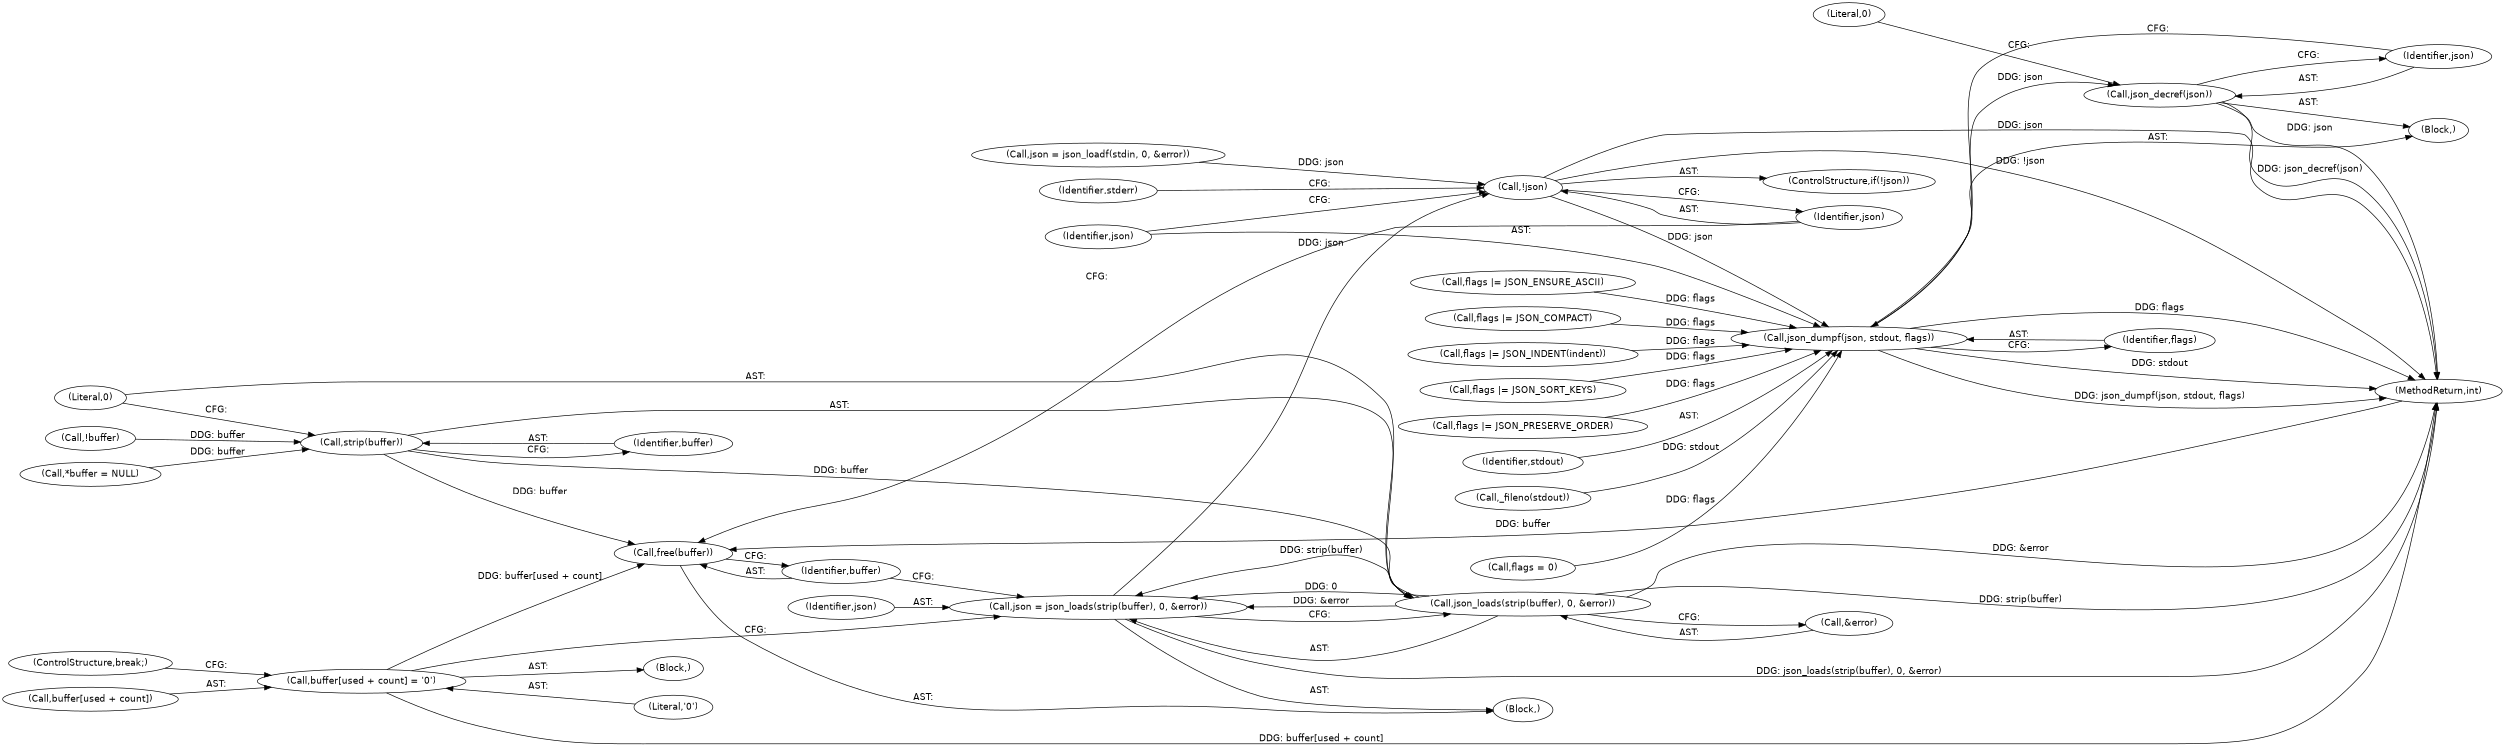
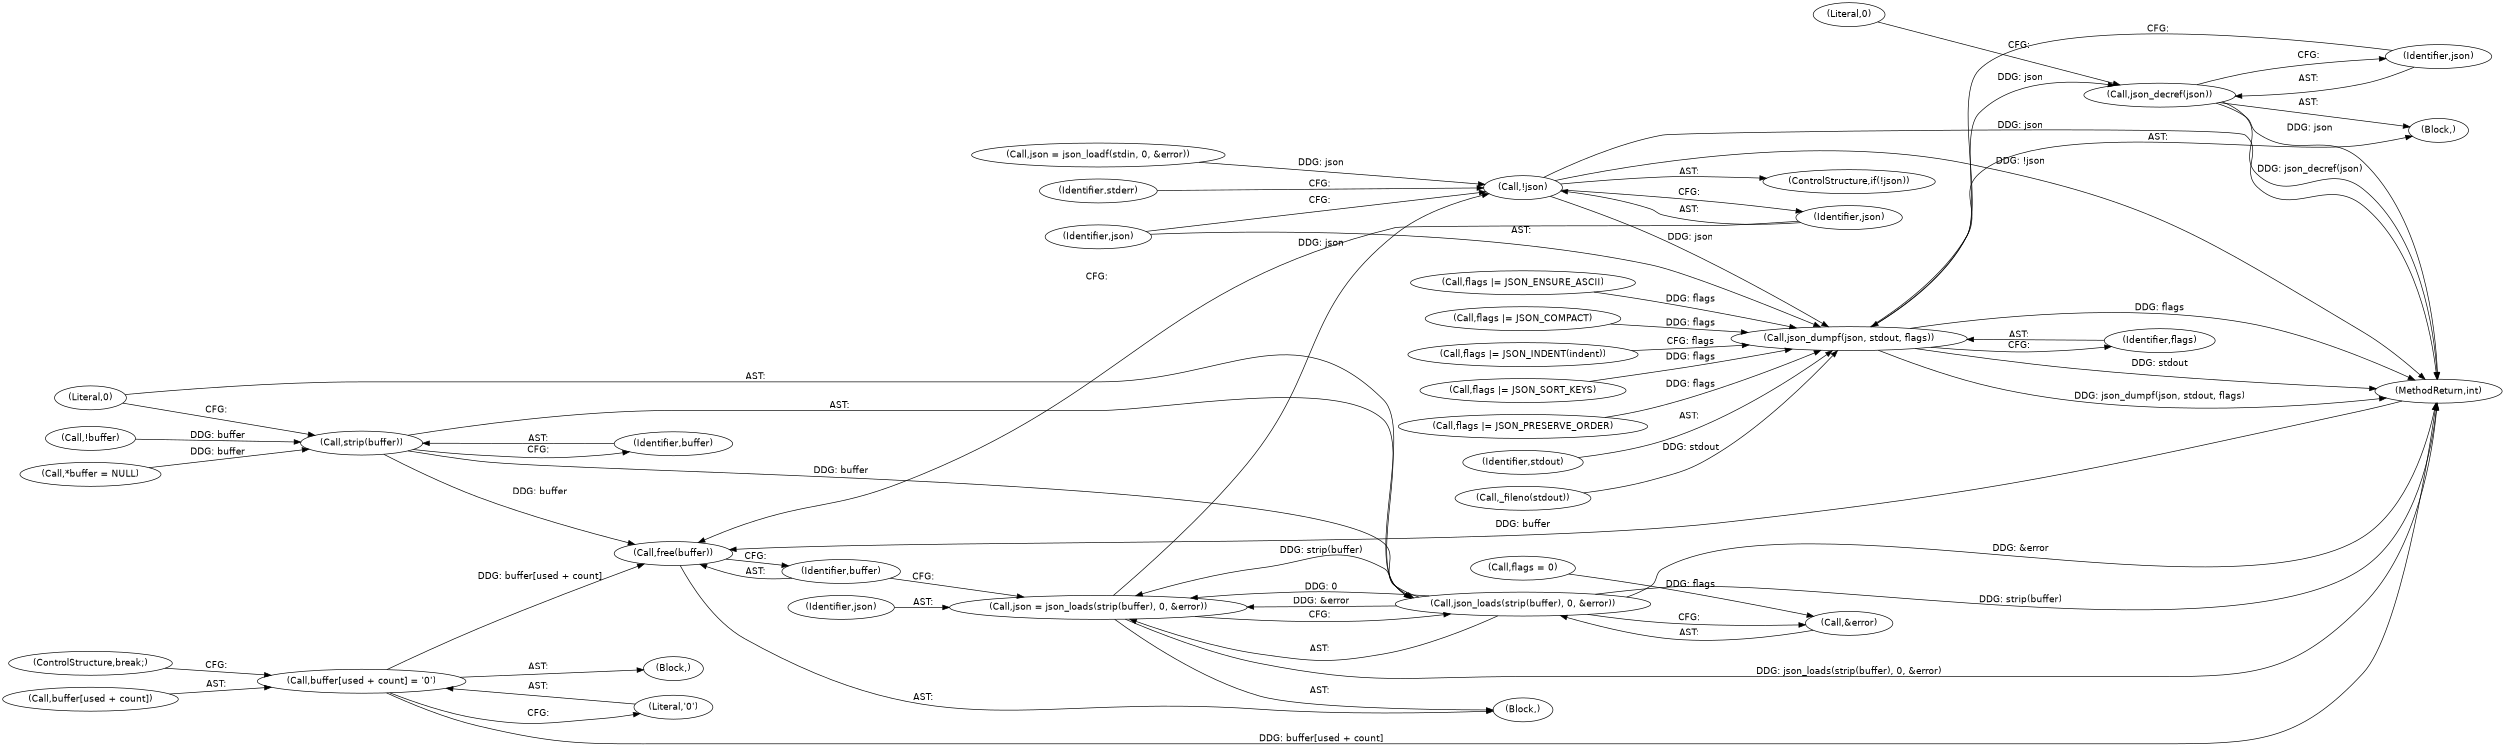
edge "(Call,flags |= JSON_INDENT(indent))" -> "(Call,json_dumpf(json, stdout, flags))": label "DDG: flags" -> "CFG: flags"
edge "(Call,flags = 0)" -> "(Call,json_dumpf(json, stdout, flags))": now "(Call,flags = 0)" -> "(Call,&error)"
edge "(Call,buffer[used + count] = '0')" -> "(Call,json = json_loads(strip(buffer), 0, &error))": now "(Call,buffer[used + count] = '0')" -> "(Literal,'0')"
